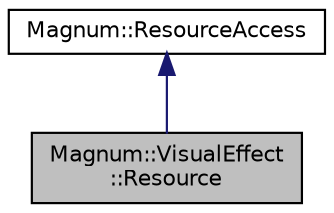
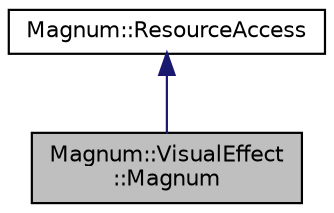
node "Magnum::VisualEffect ::Resource": label "Magnum::VisualEffect ::Resource" -> "Magnum::VisualEffect ::Magnum"
